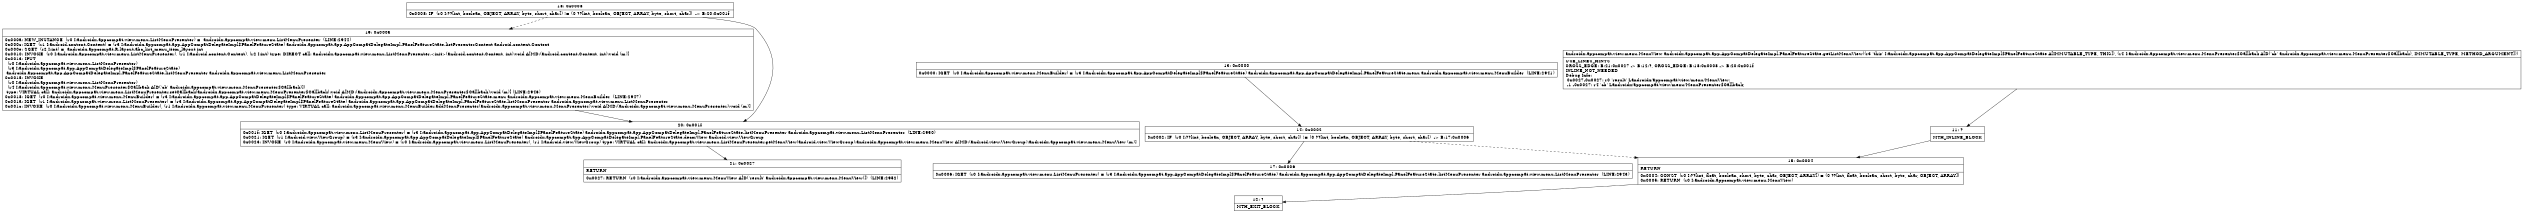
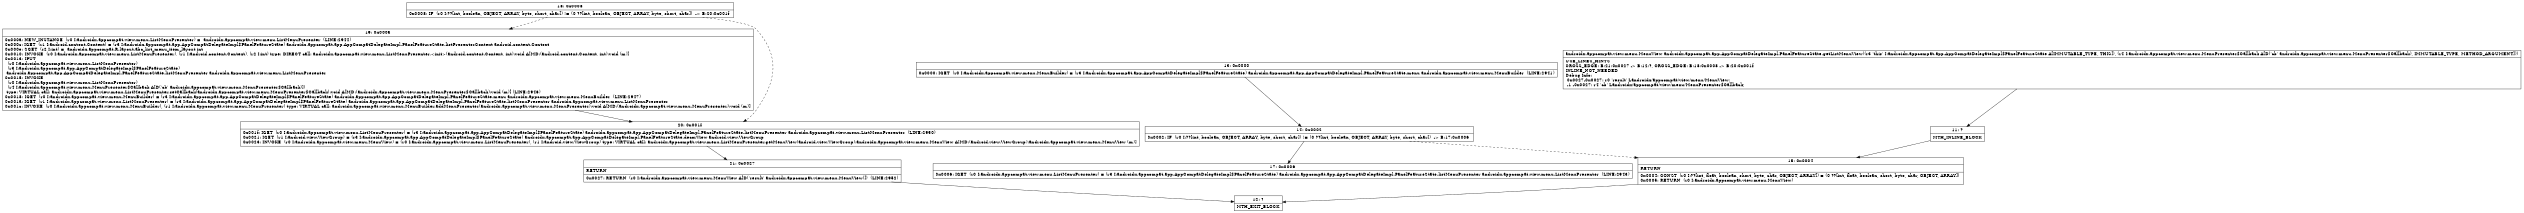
edge "18: 0x0008" -> "20: 0x001f": style solid -> dashed
edge "21: 0x0027" -> "12: ?": added
